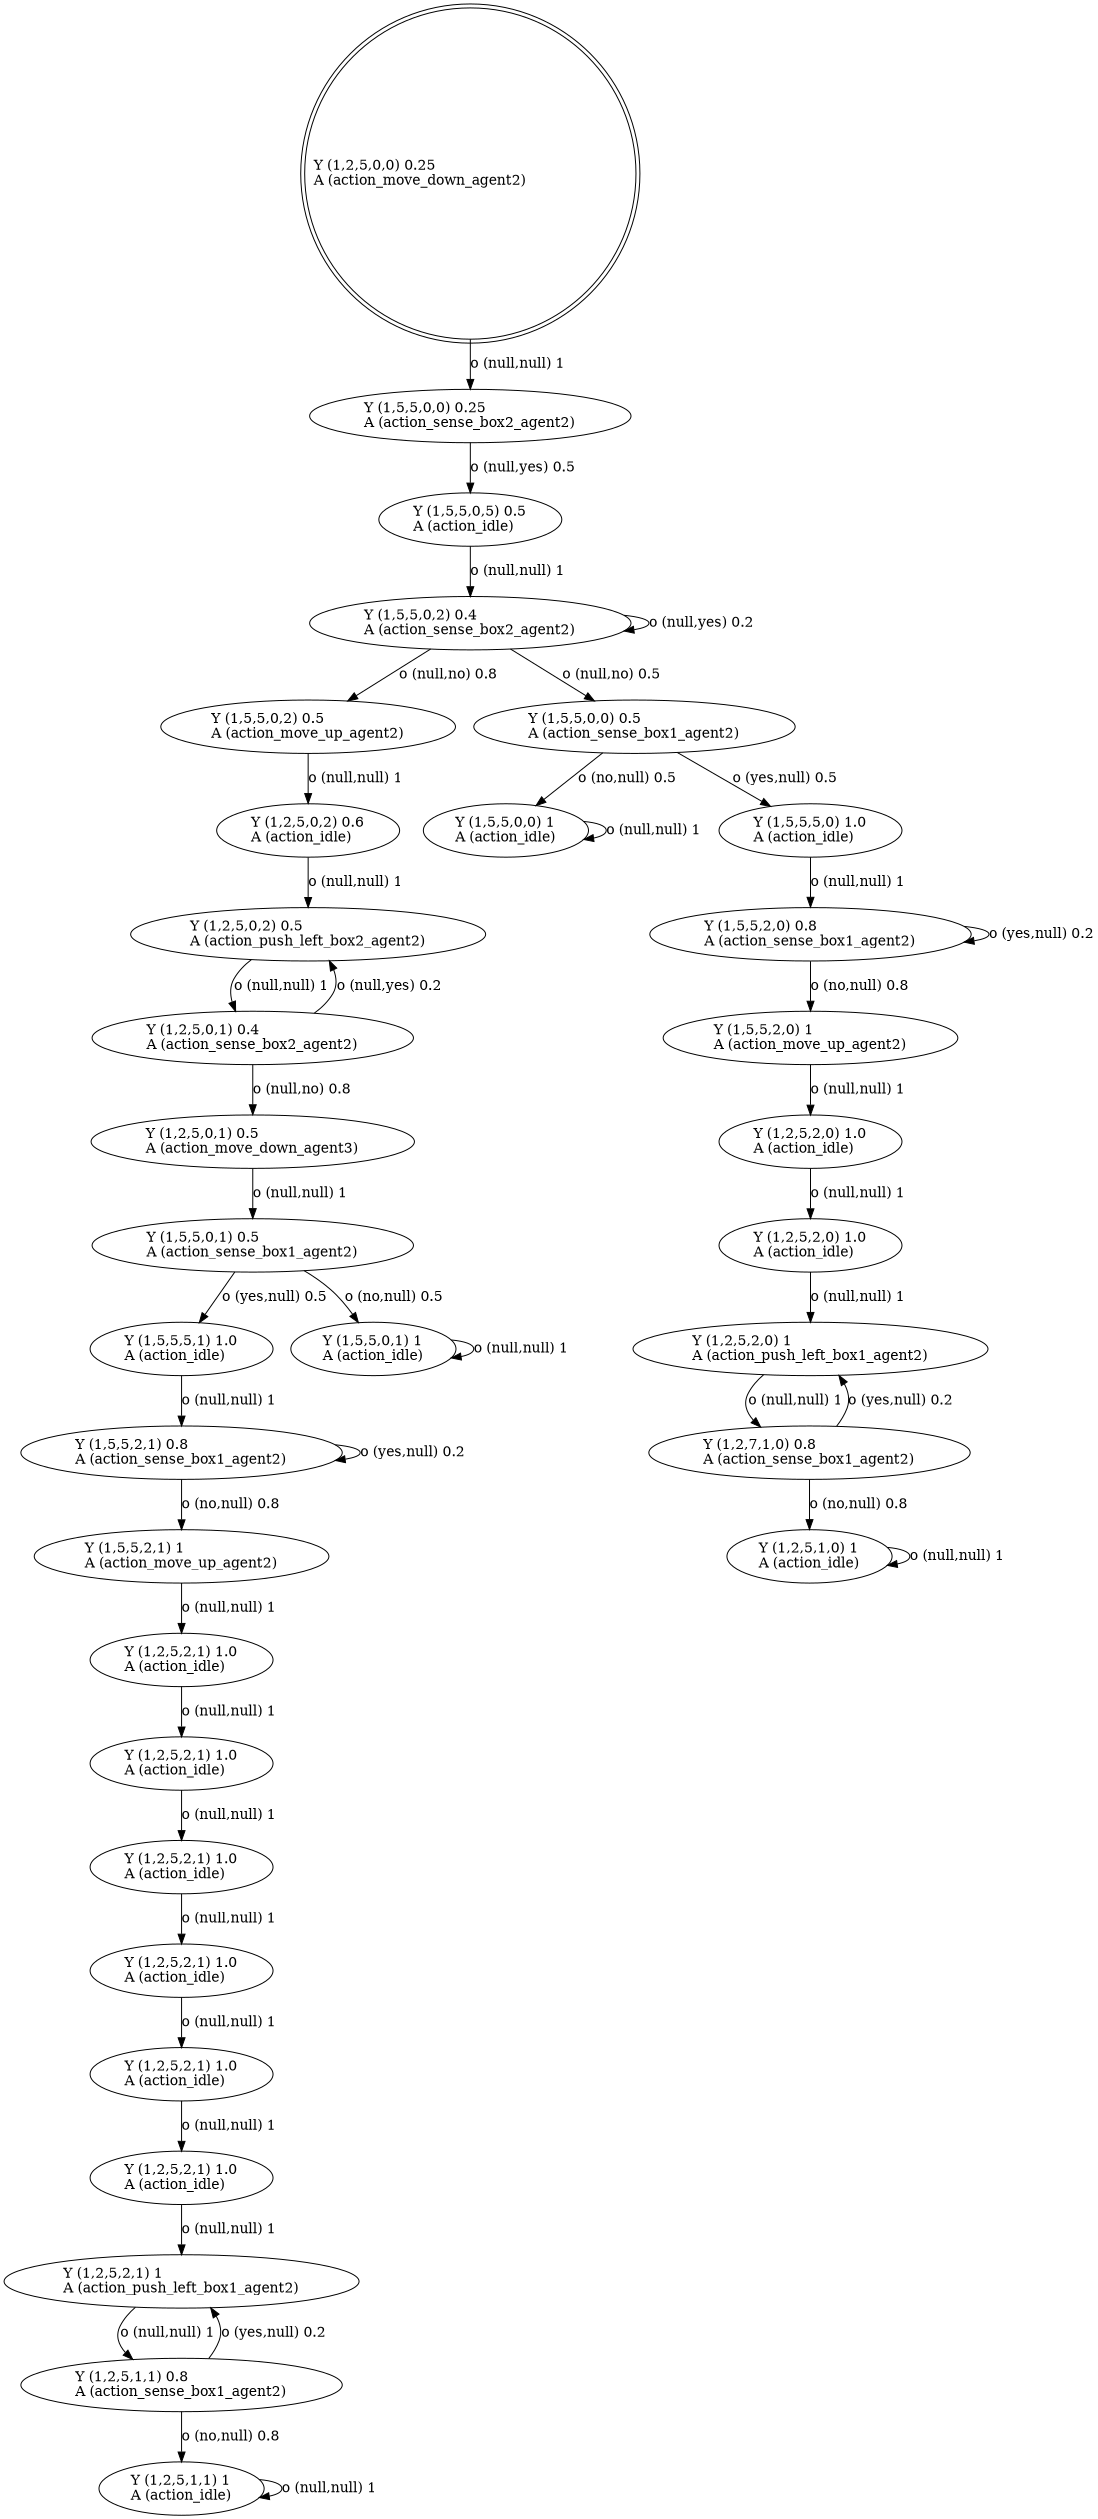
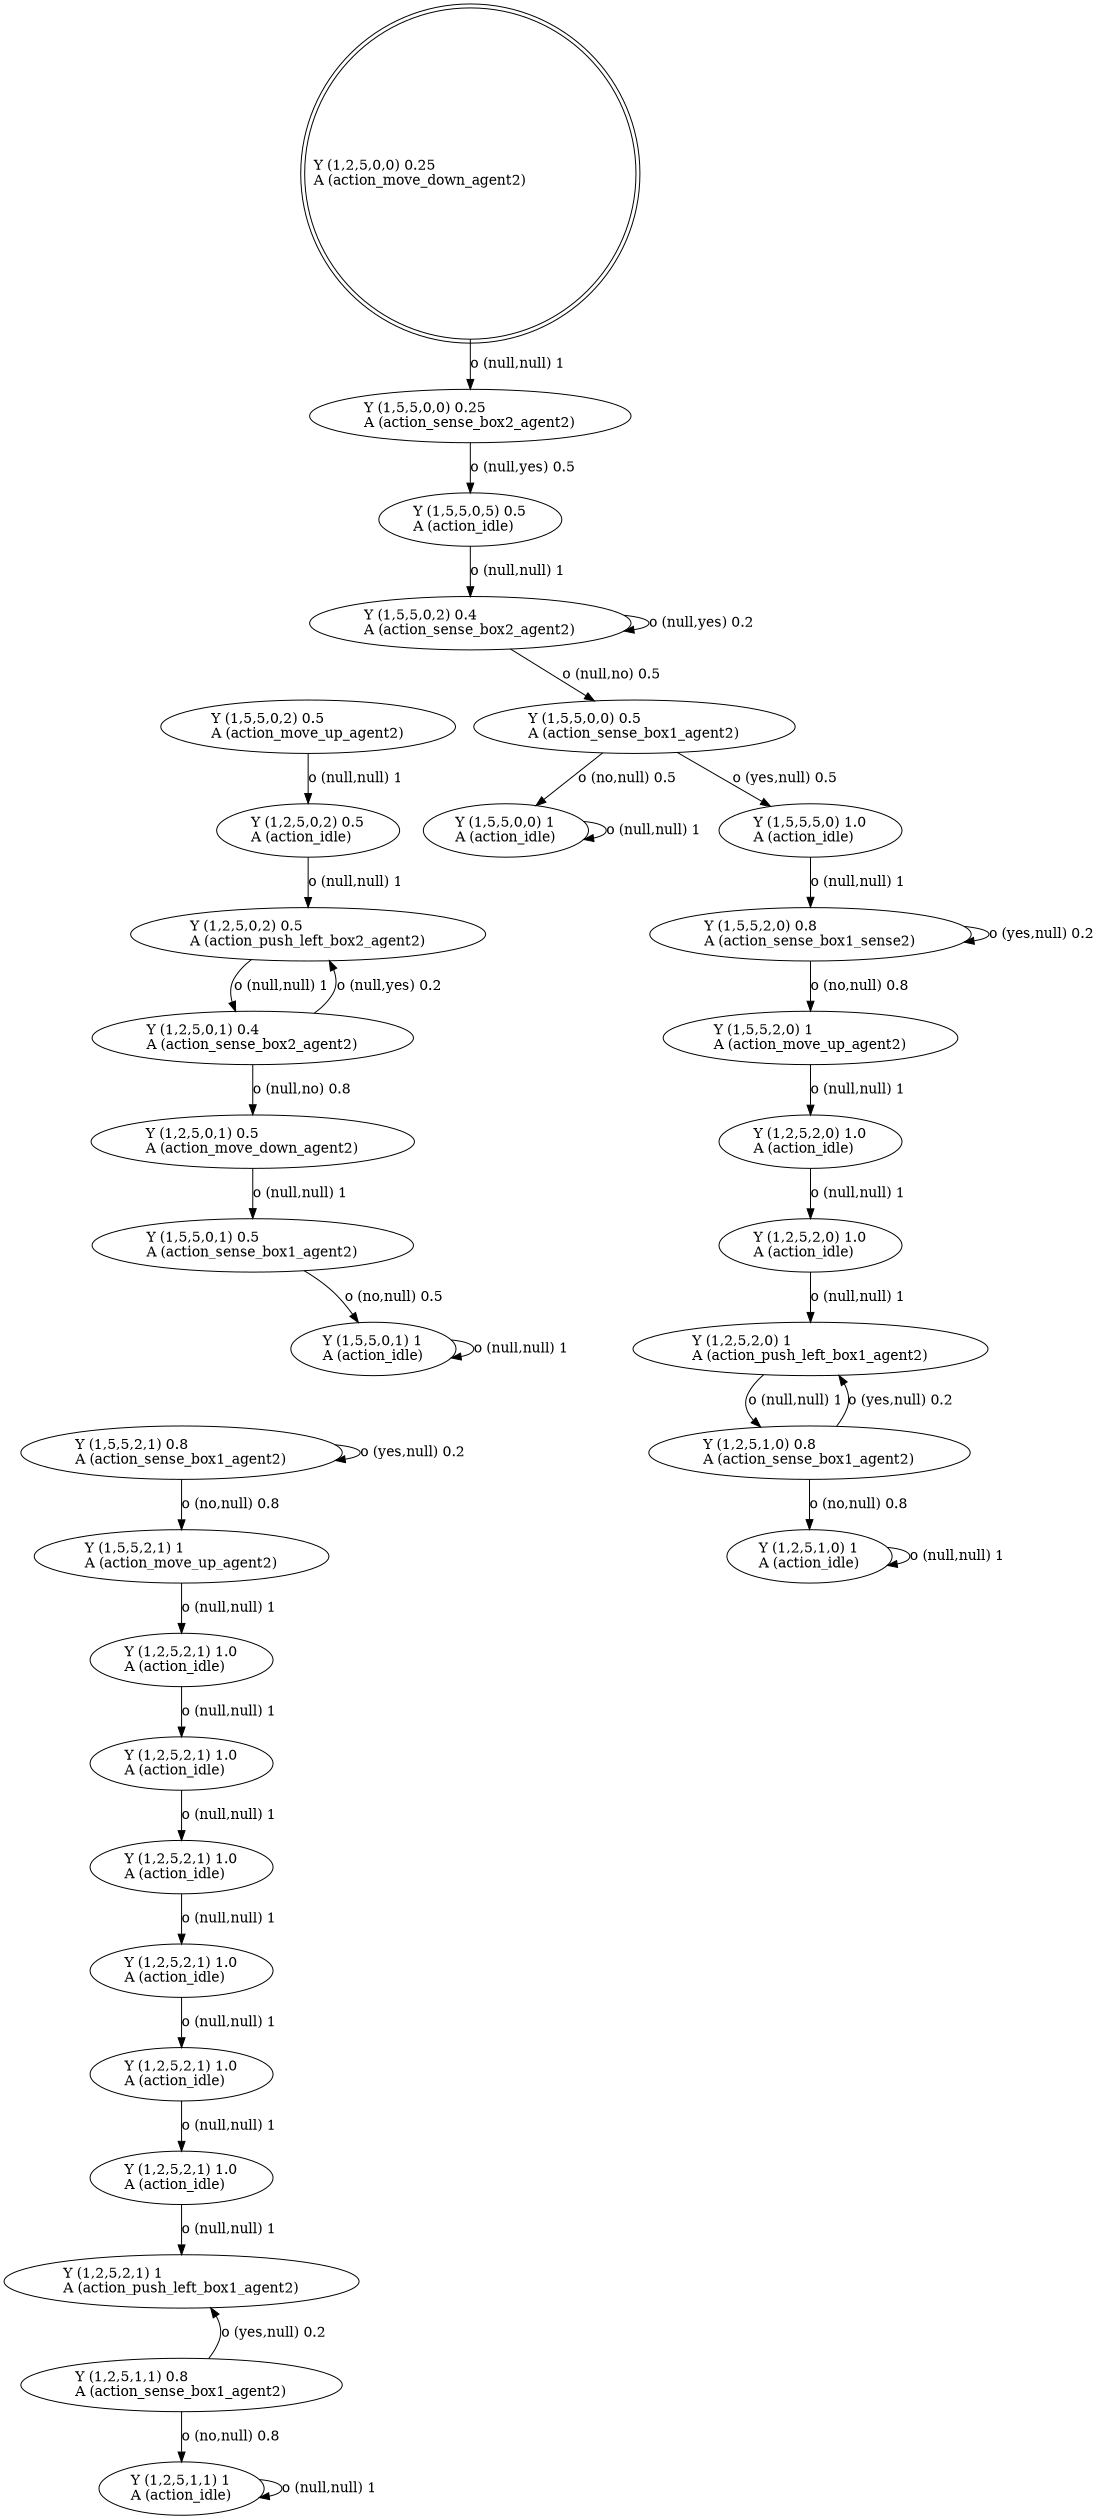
edge "Y (1,5,5,0,2) 0.4 A (action_sense_box2_agent2)" -> "Y (1,5,5,0,2) 0.5 A (action_move_up_agent2)": removed, label "o (null,no) 0.8"
node "Y (1,2,5,0,2) 0.6 A (action_idle)": label "Y (1,2,5,0,2) 0.6 A (action_idle)" -> "Y (1,2,5,0,2) 0.5 A (action_idle)"
node "Y (1,5,5,2,0) 0.8 A (action_sense_box1_agent2)": label "Y (1,5,5,2,0) 0.8 A (action_sense_box1_agent2)" -> "Y (1,5,5,2,0) 0.8 A (action_sense_box1_sense2)"
node "Y (1,2,5,0,1) 0.5 A (action_move_down_agent3)": label "Y (1,2,5,0,1) 0.5 A (action_move_down_agent3)" -> "Y (1,2,5,0,1) 0.5 A (action_move_down_agent2)"
node "Y (1,5,5,5,1) 1.0 A (action_idle)": removed
node "Y (1,2,7,1,0) 0.8 A (action_sense_box1_agent2)": label "Y (1,2,7,1,0) 0.8 A (action_sense_box1_agent2)" -> "Y (1,2,5,1,0) 0.8 A (action_sense_box1_agent2)"
edge "Y (1,2,5,2,1) 1 A (action_push_left_box1_agent2)" -> "Y (1,2,5,1,1) 0.8 A (action_sense_box1_agent2)": removed, label "o (null,null) 1"
